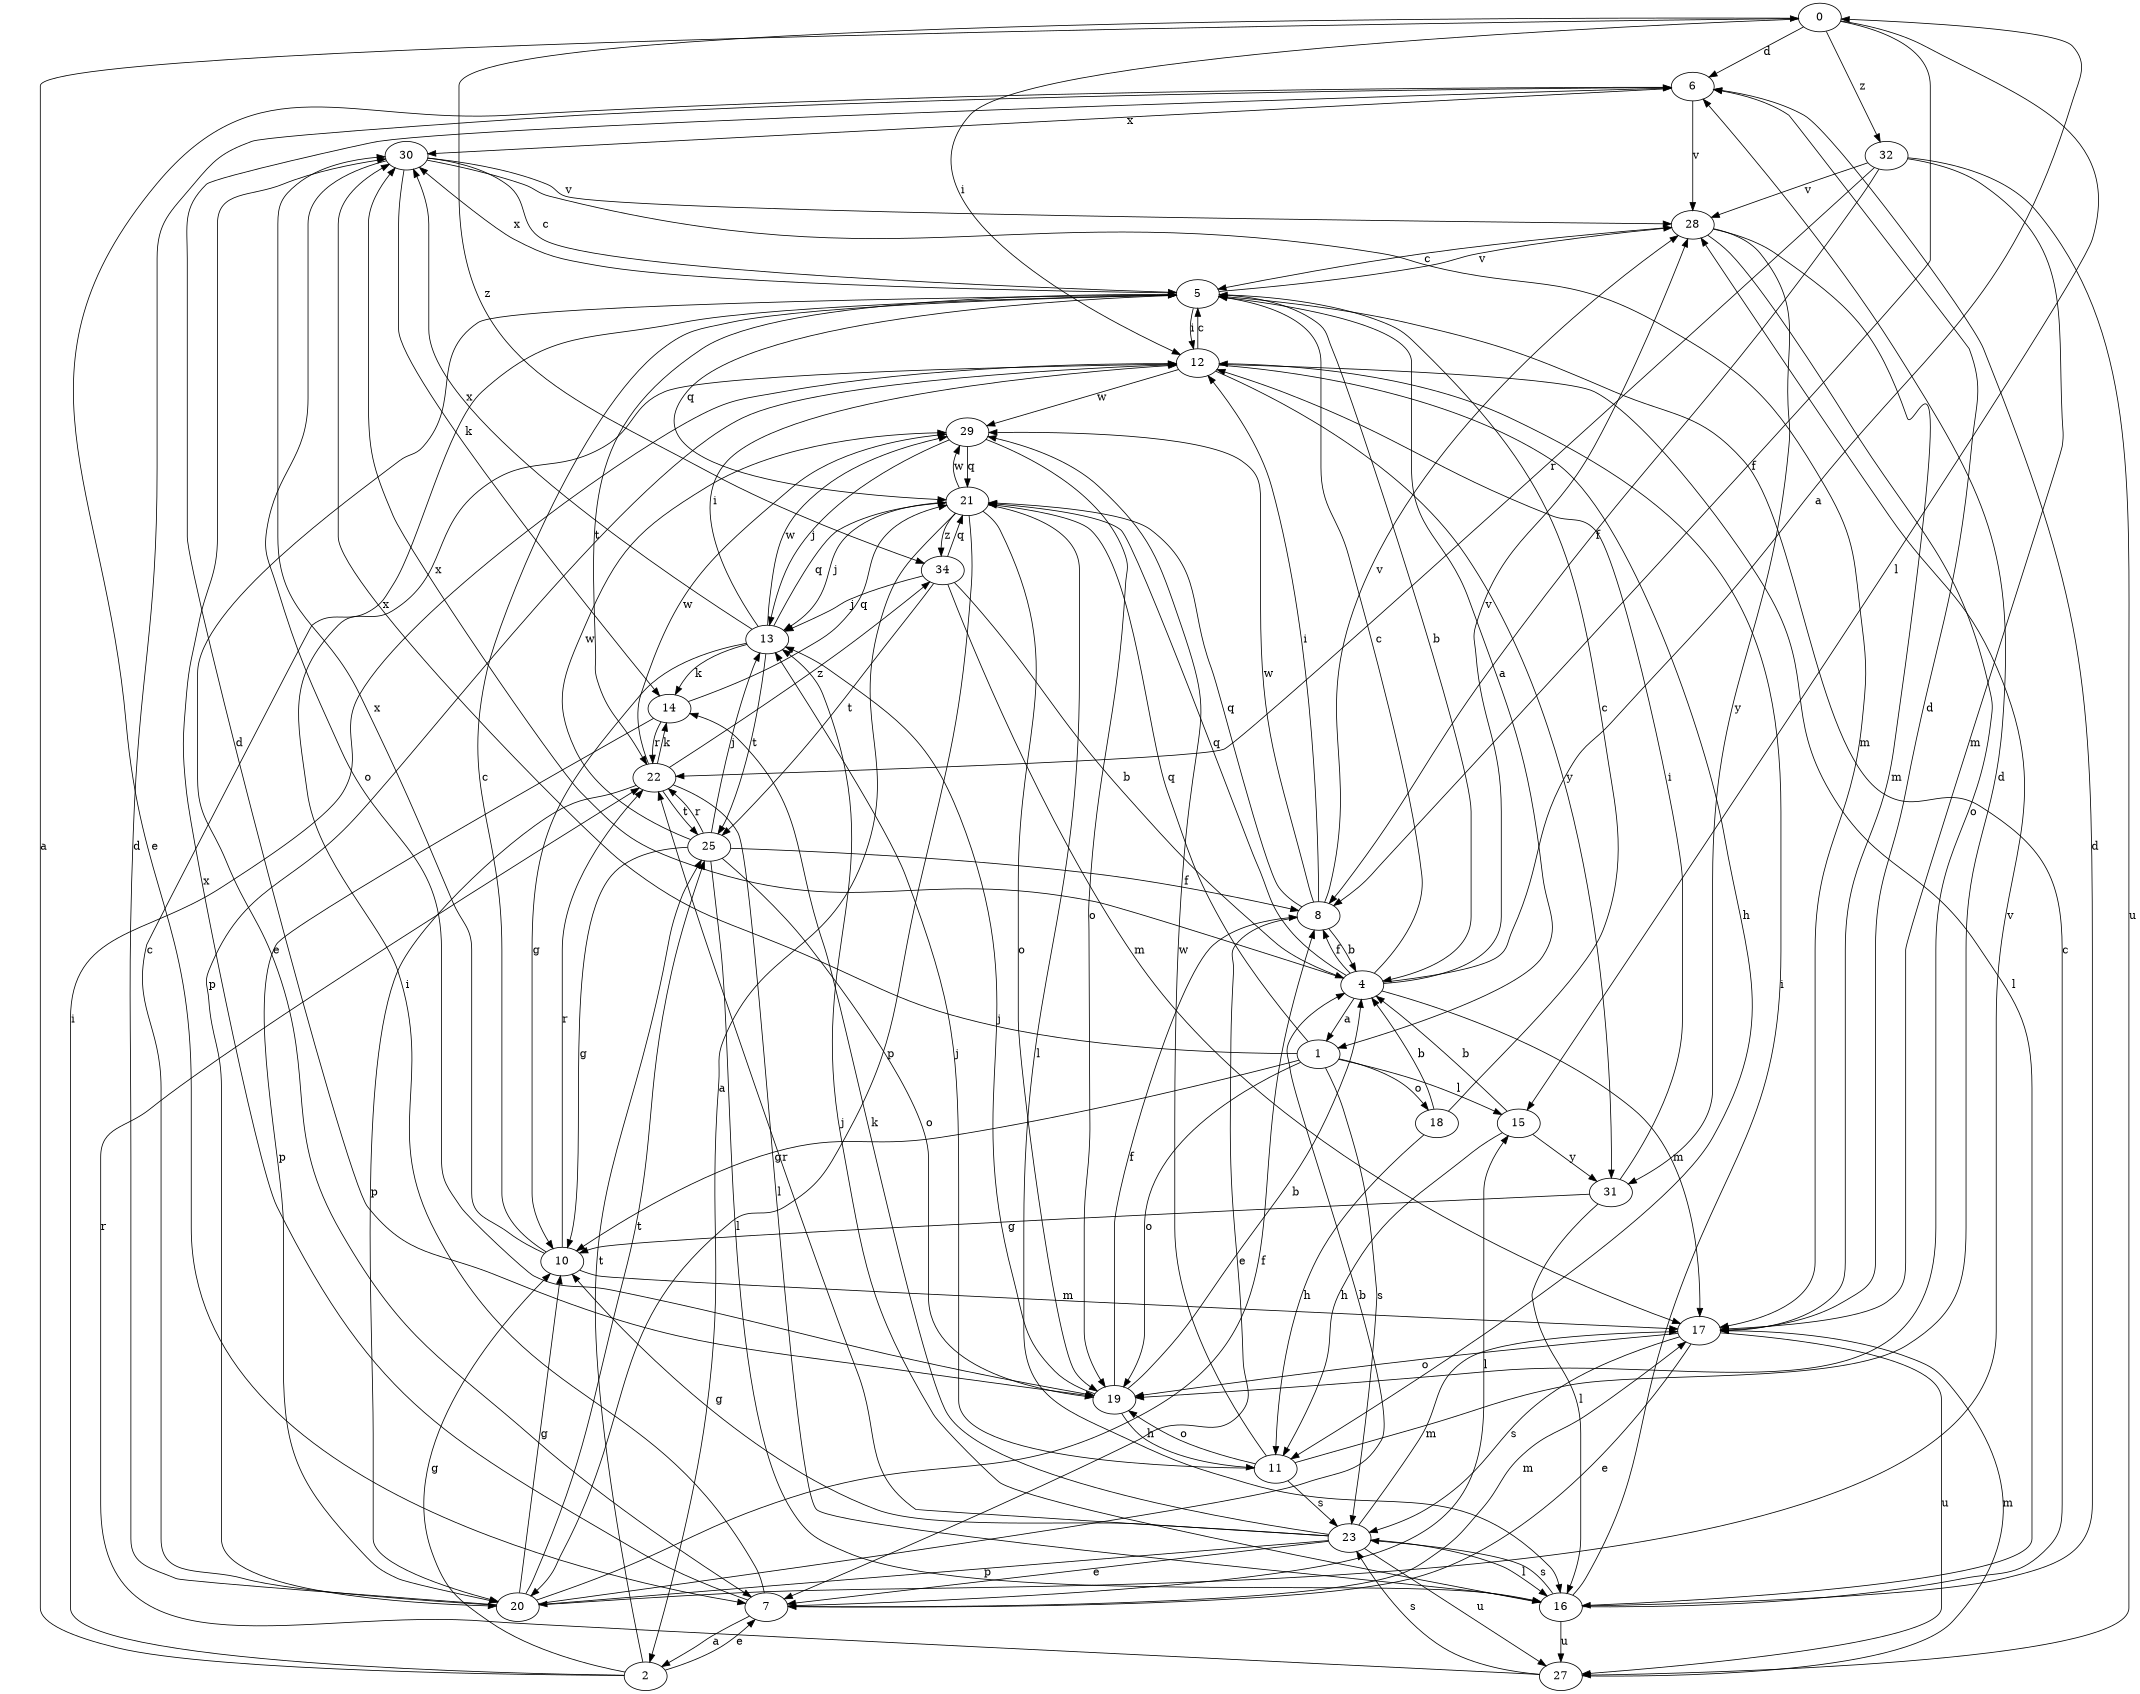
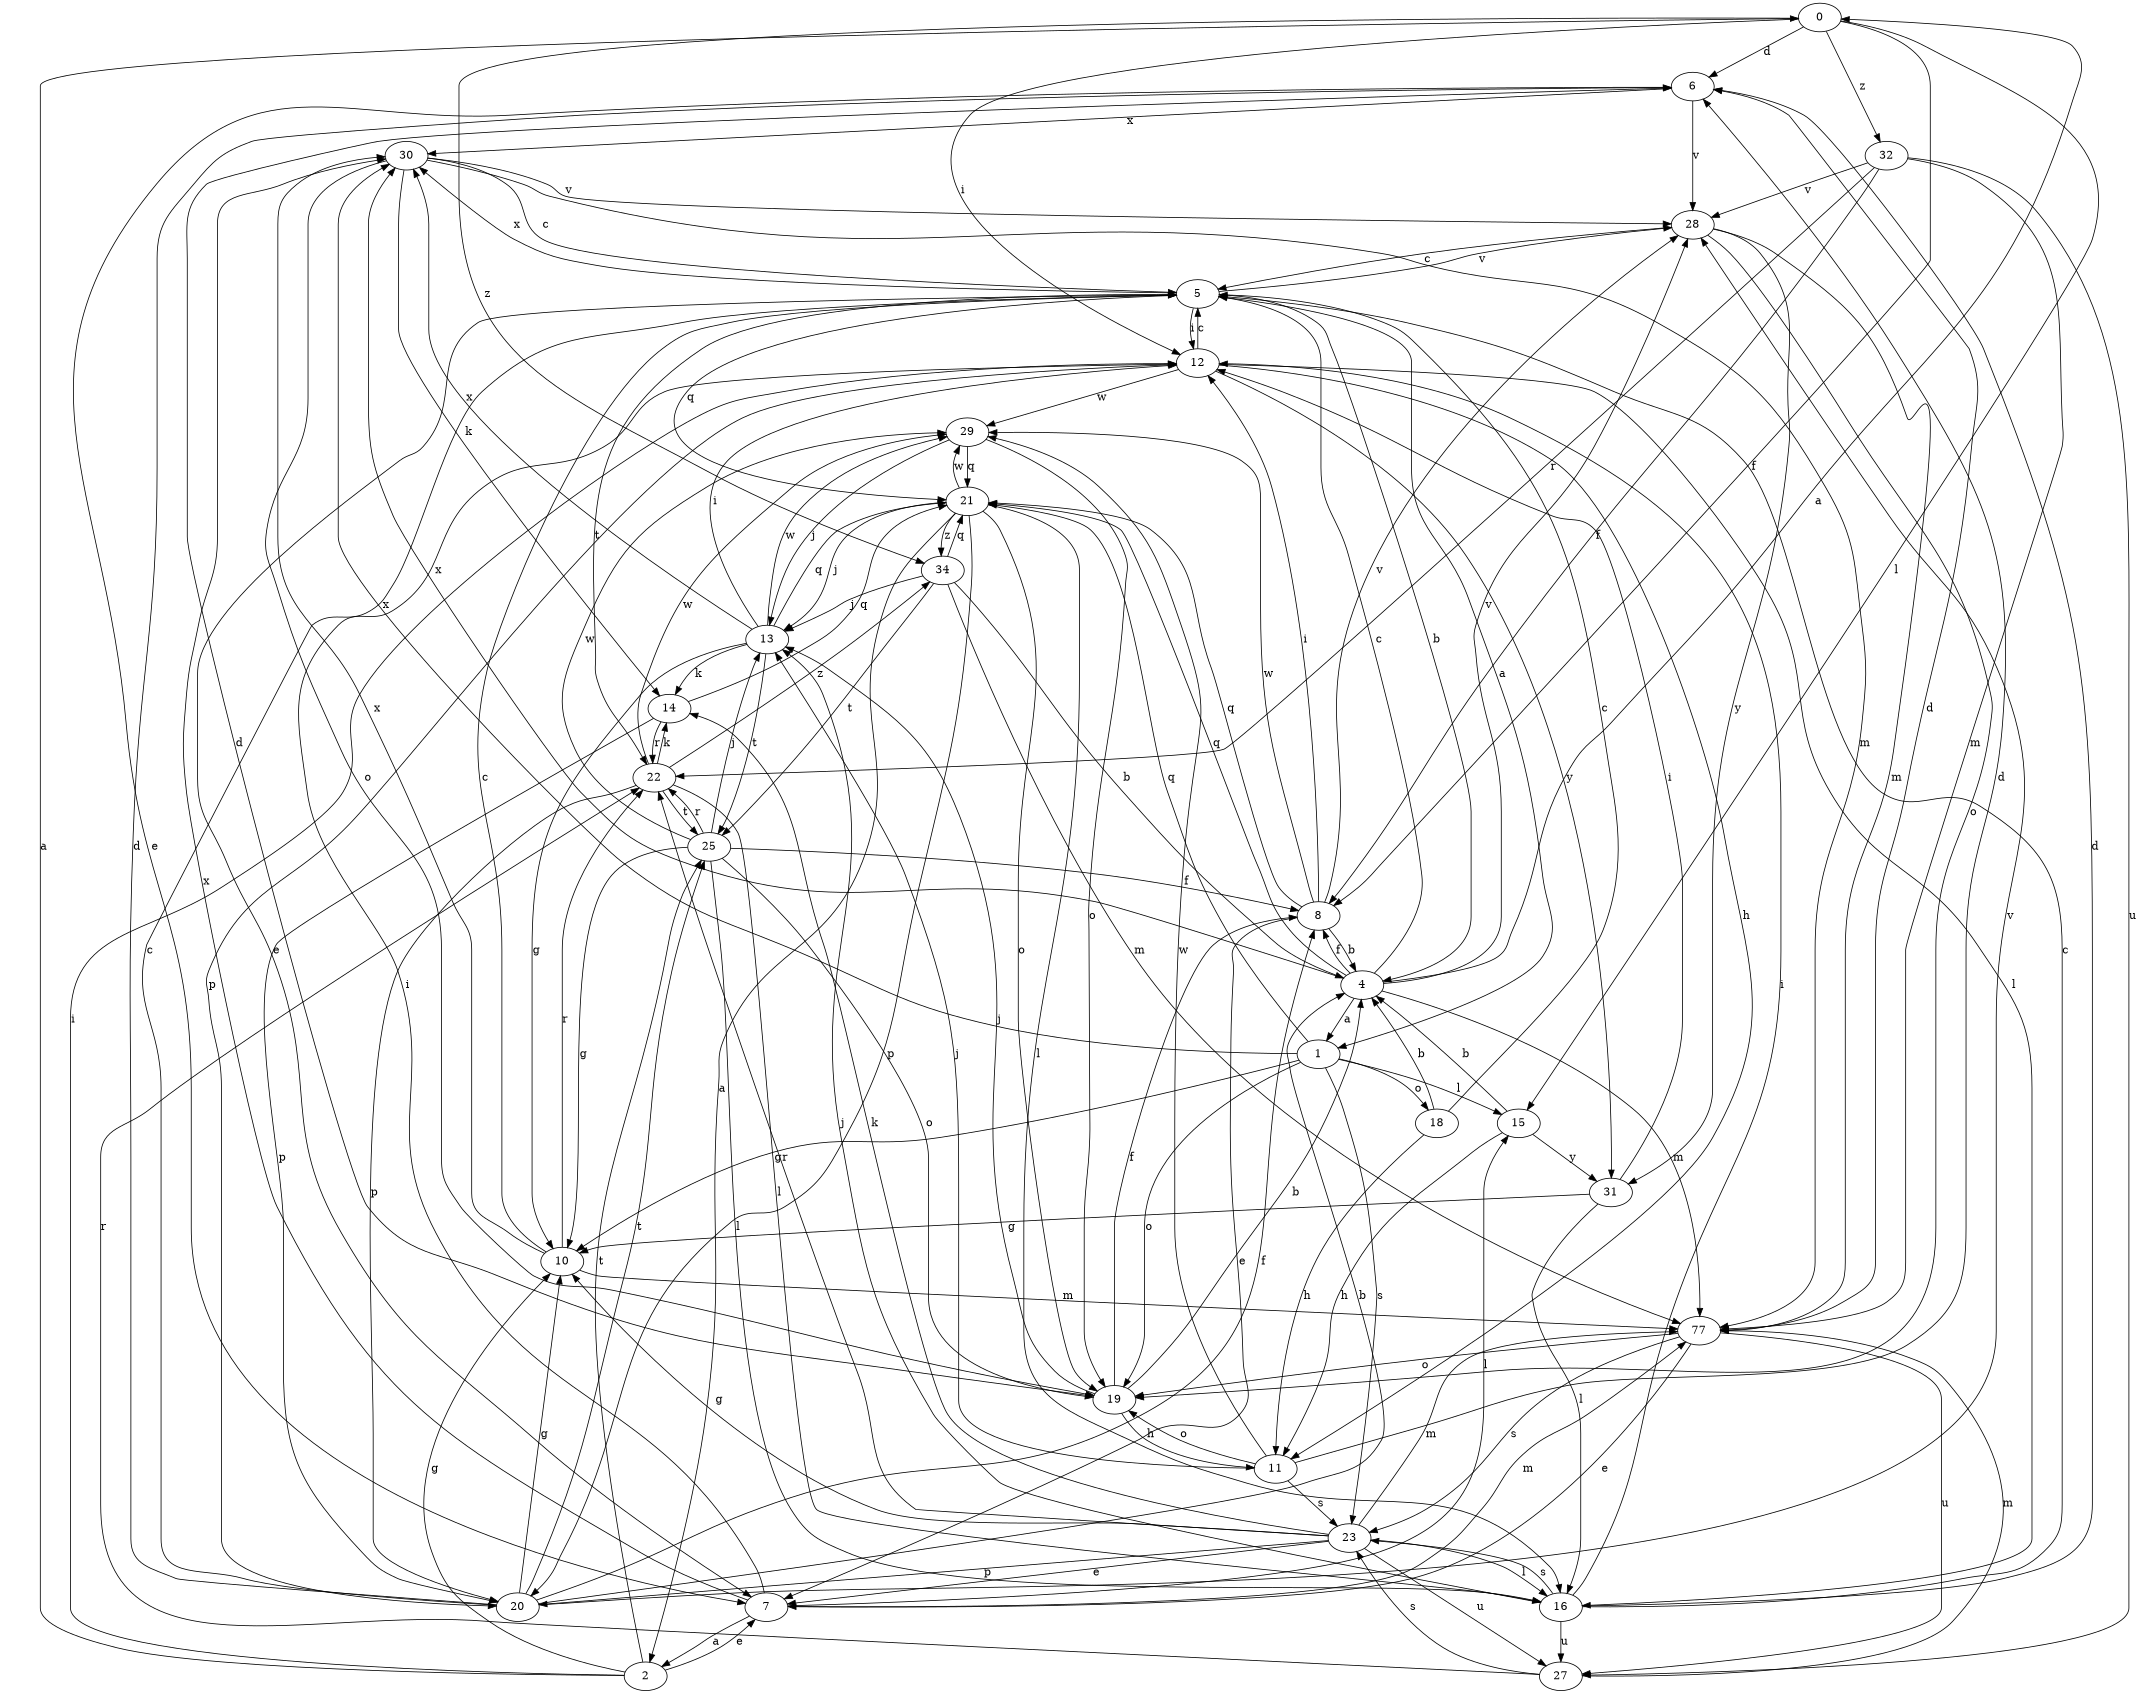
node "17": label "17" -> "77"
